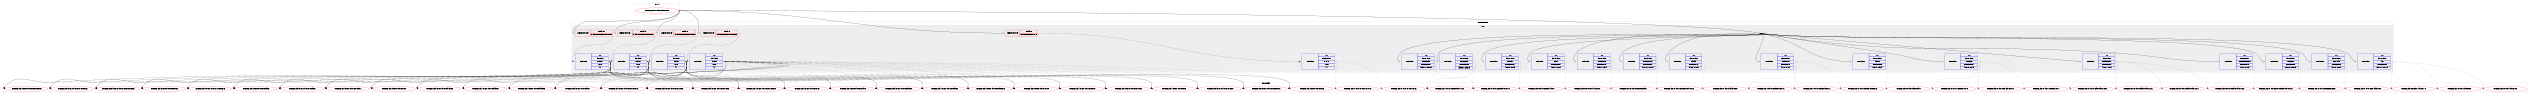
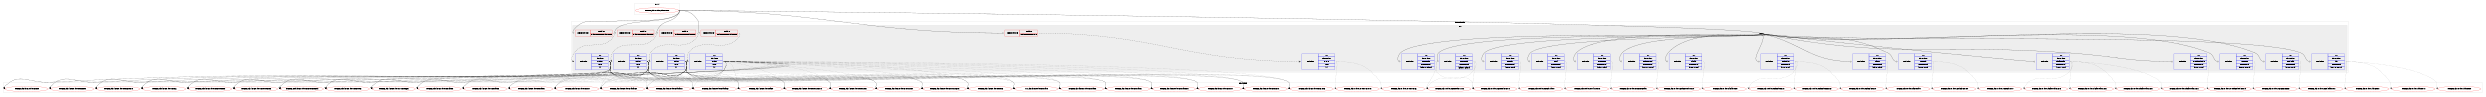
node "portage://dev-lang/python-3.11.9-r1": label "portage://dev-lang/python-3.11.9-r1" -> "run://dev-lang/python-3.11.9-r1"
node "portage://dev-lang/python-3.11.9_p1": label "portage://dev-lang/python-3.11.9_p1" -> "portage://dev-distro/python-3.11.9_p1"
node "portage://dev-python/msgpack-1.0.8": removed
node "portage://dev-pyproject/pyproject-hooks-1.1.0": label "portage://dev-pyproject/pyproject-hooks-1.1.0" -> "portage://dev-python/pyproject-hooks-1.1.0"
node "portage://dev-tenacity/rich-13.7.1": label "portage://dev-tenacity/rich-13.7.1" -> "portage://dev-python/rich-13.7.1"
